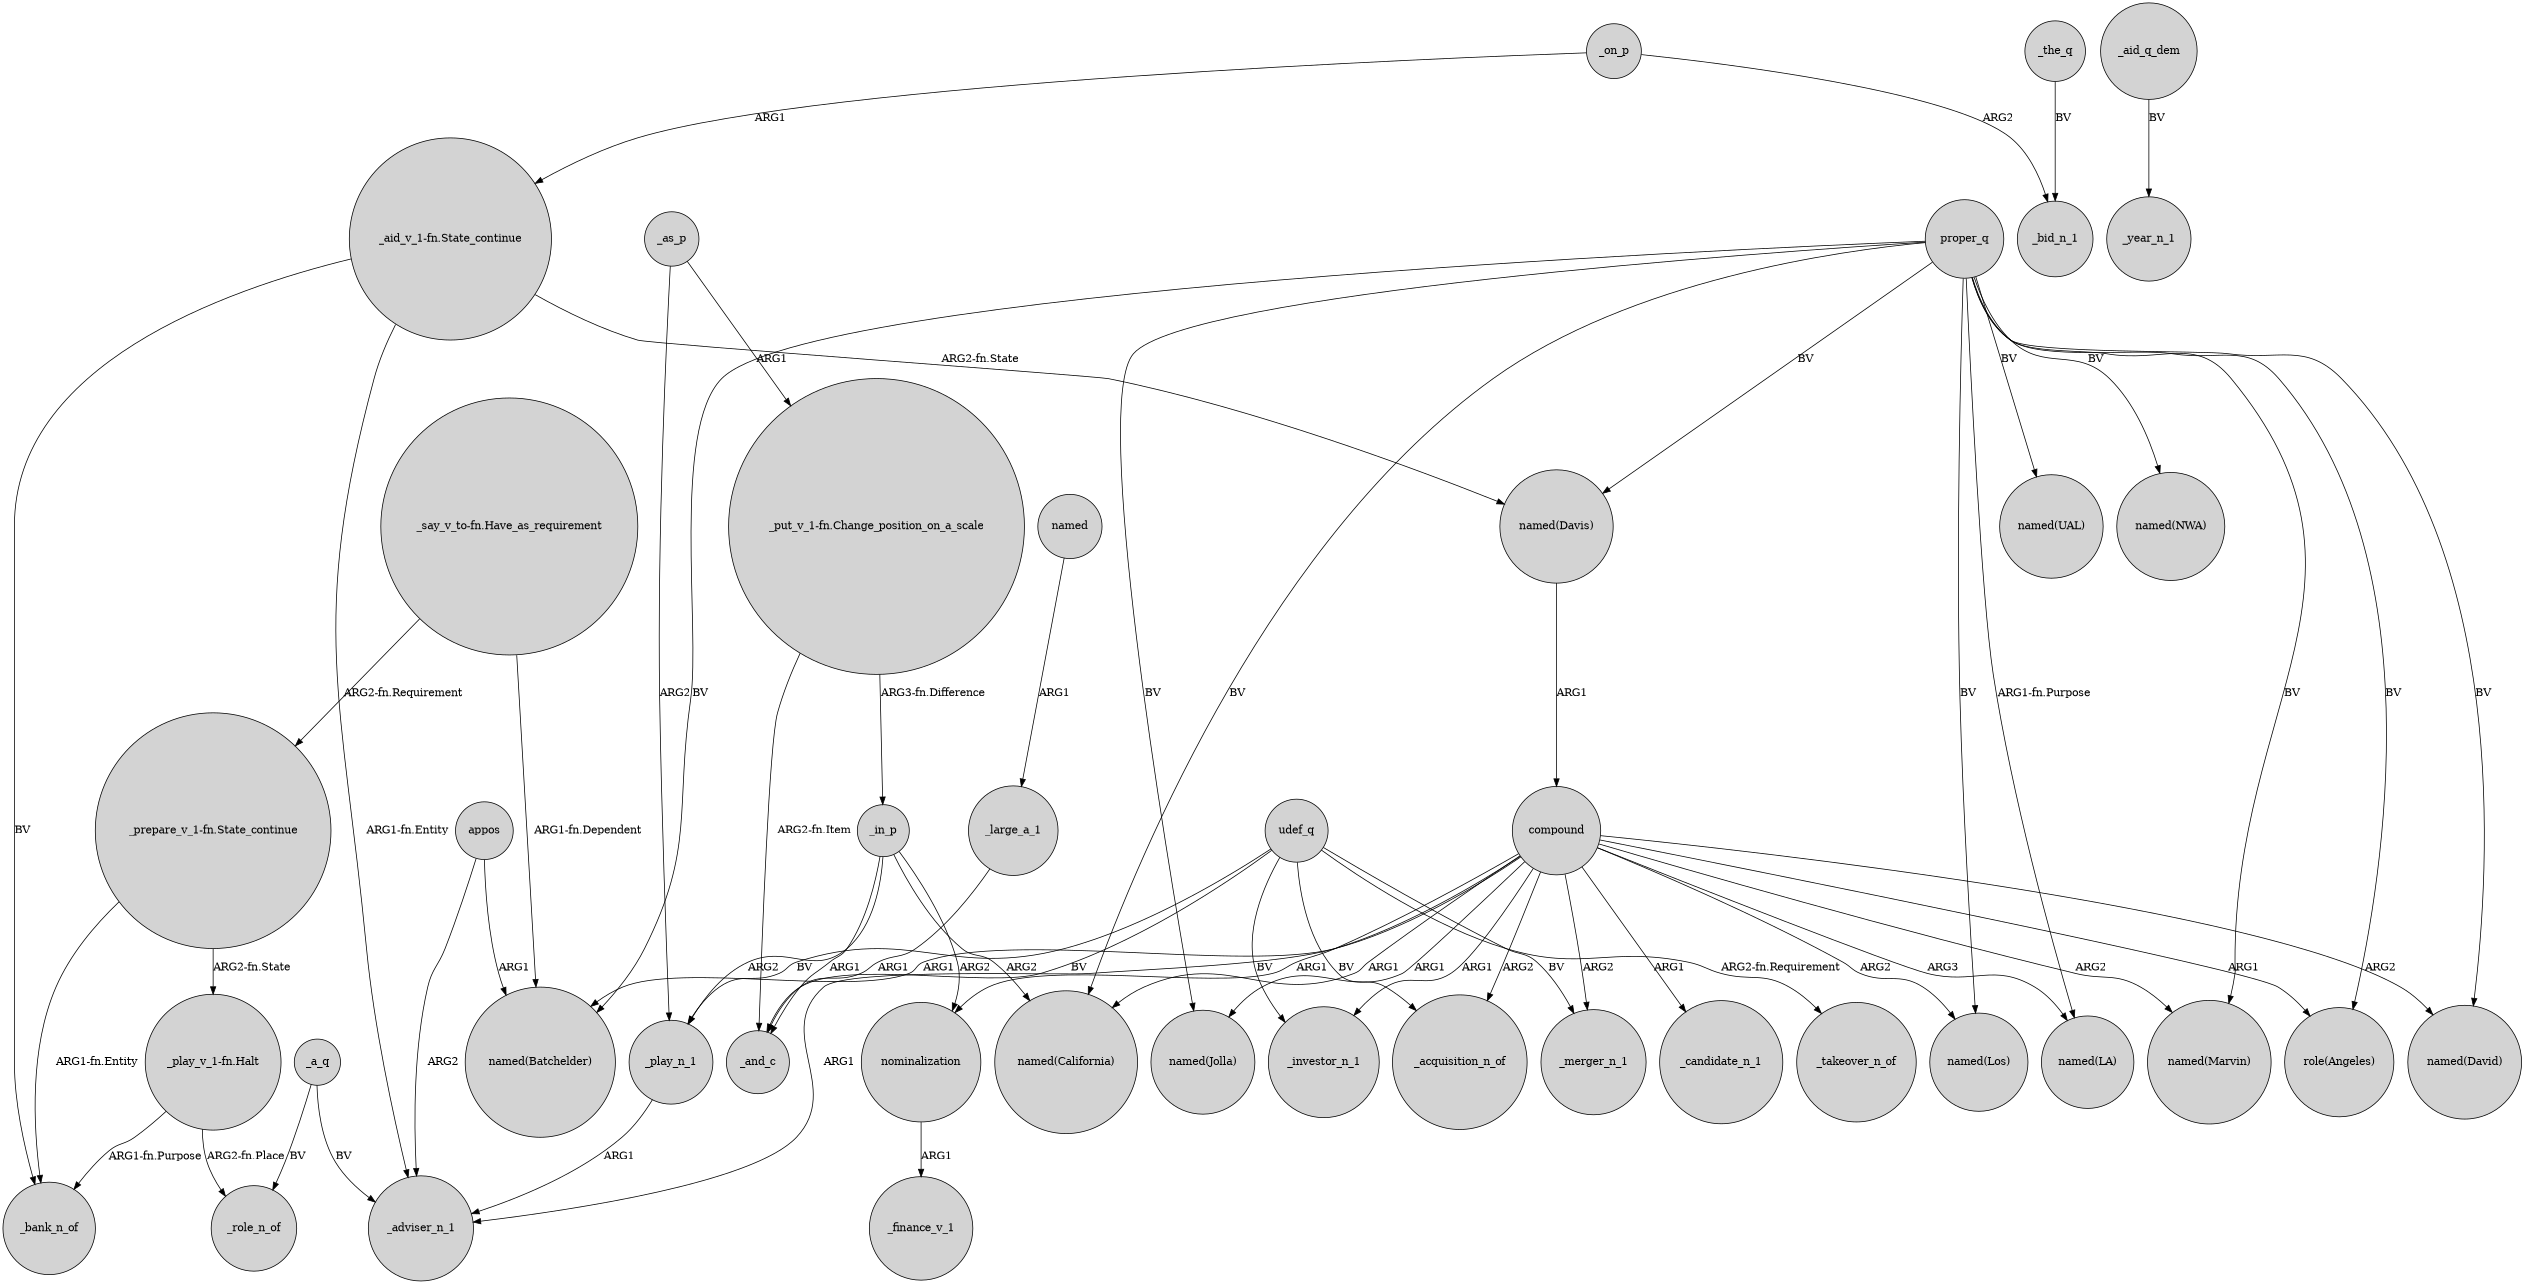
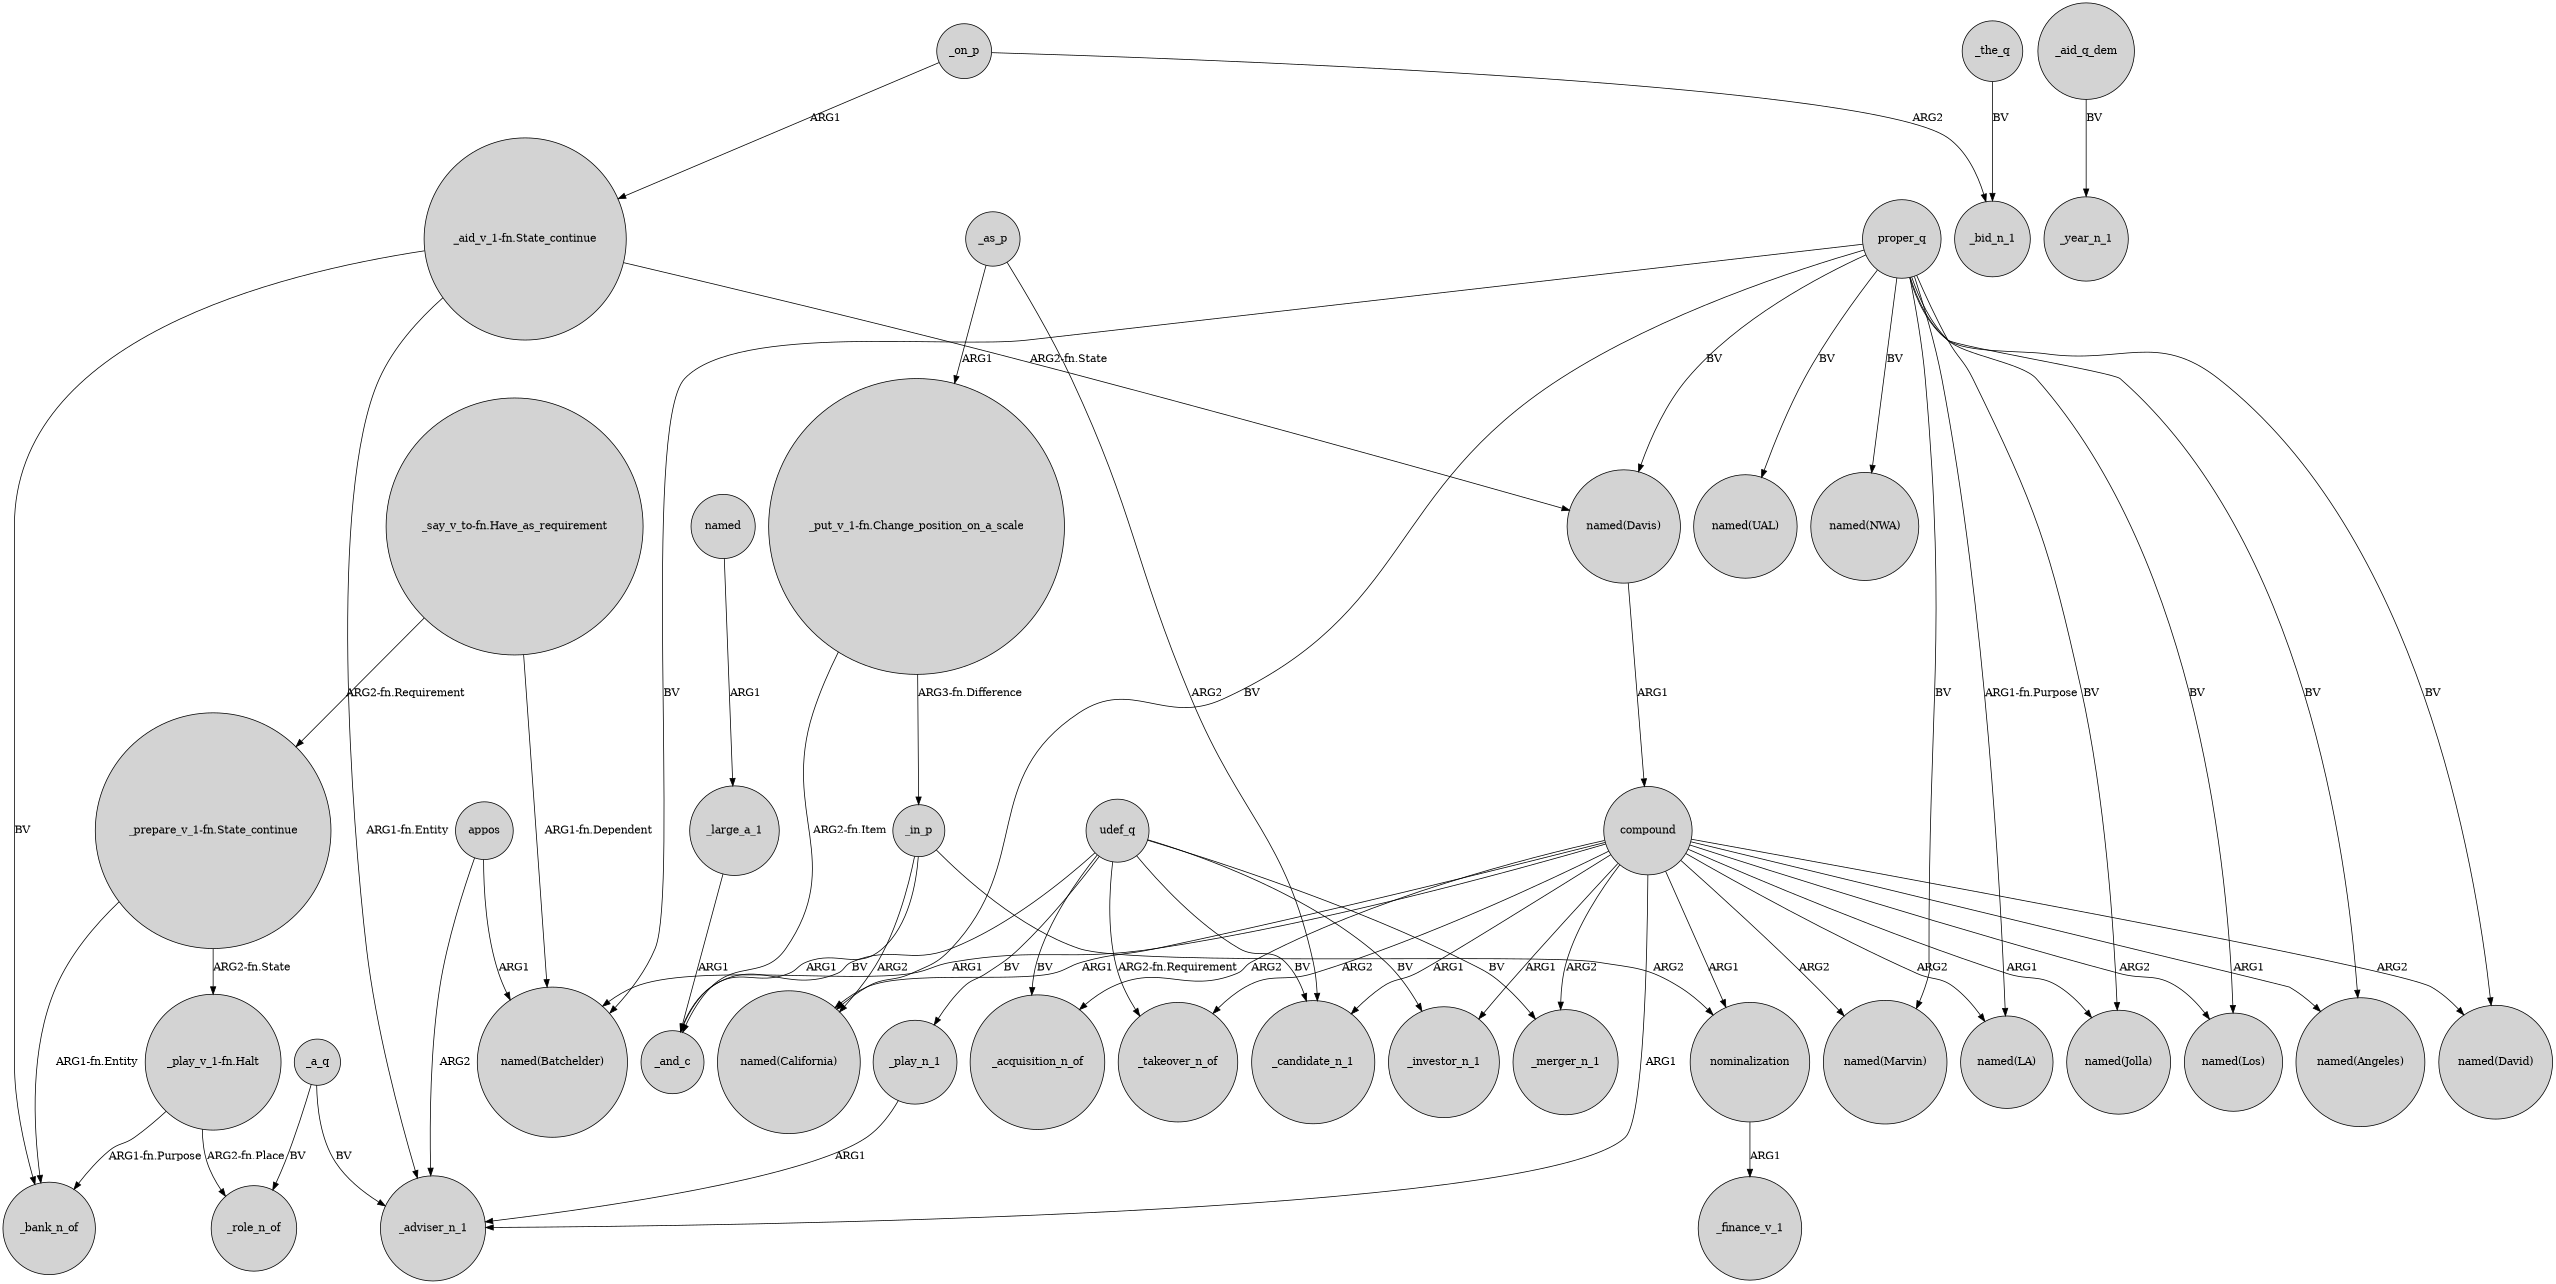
edge "_as_p" -> "_play_n_1": now "_as_p" -> "_candidate_n_1"
edge "udef_q" -> "_candidate_n_1": added, label "BV"
edge "compound" -> "_takeover_n_of": added, label "ARG2"
edge "_in_p" -> "_play_n_1": removed, label "ARG2"
edge "compound" -> "named(LA)": label "ARG3" -> "ARG2"
node "role(Angeles)": label "role(Angeles)" -> "named(Angeles)"
